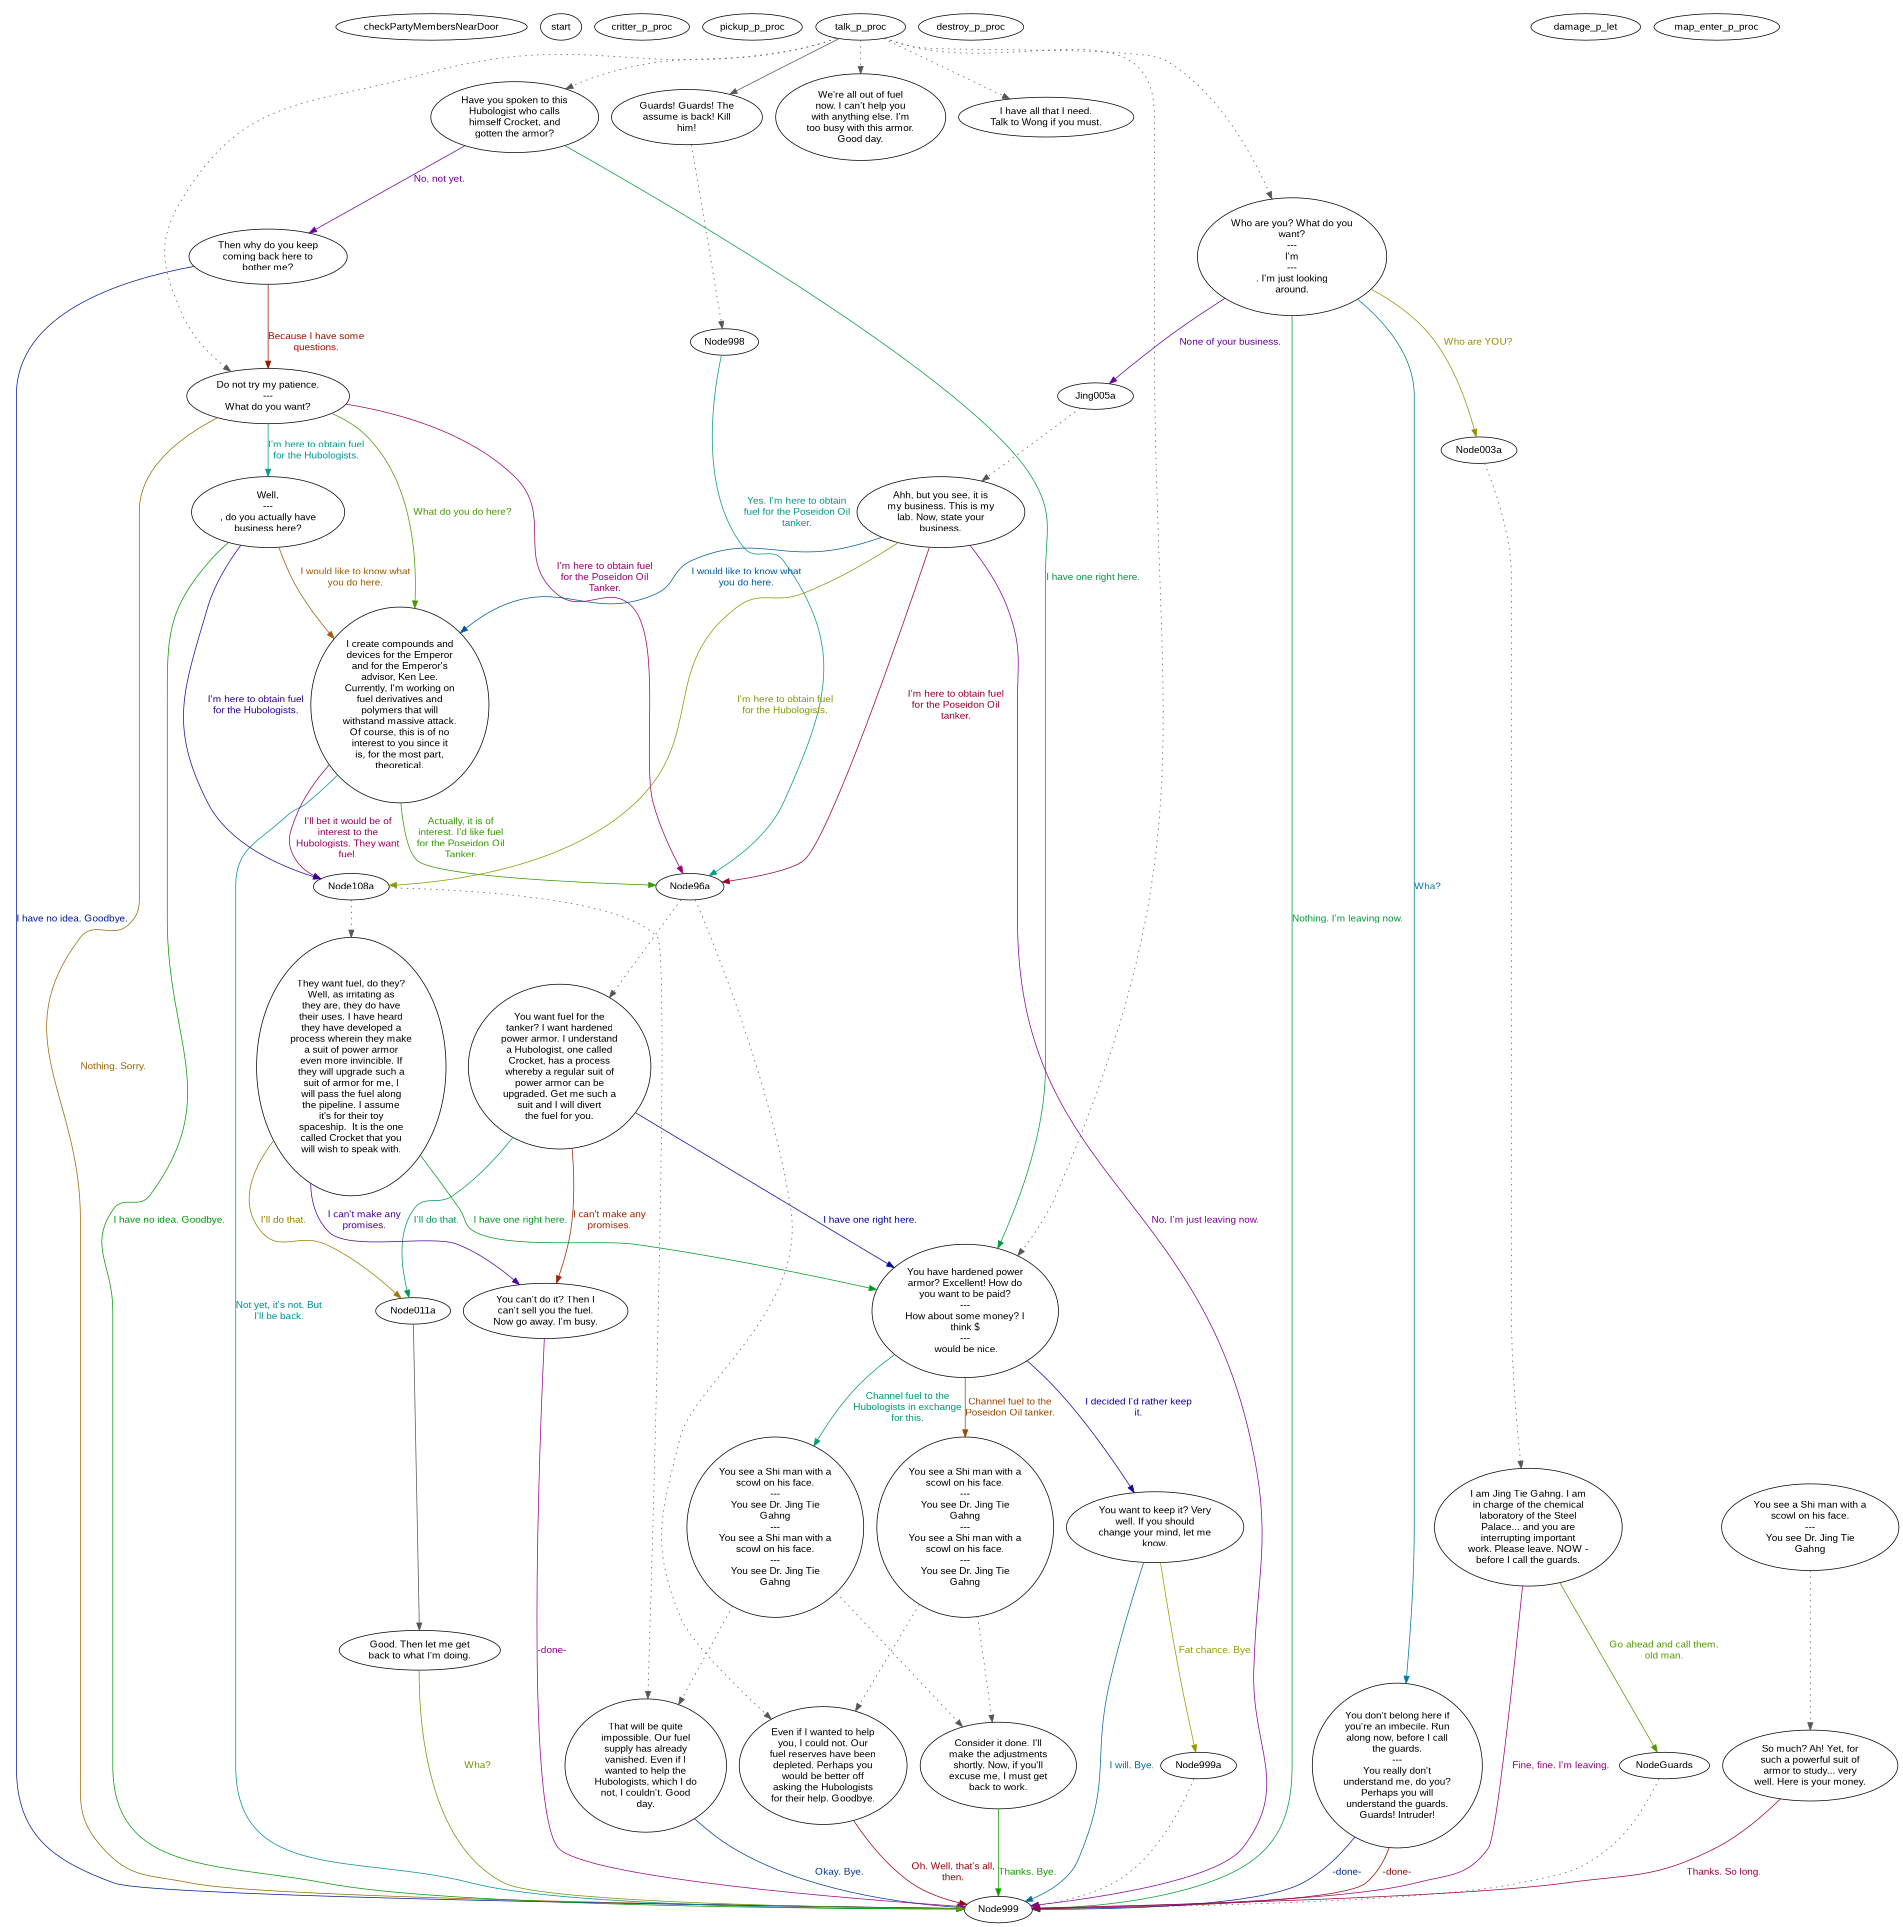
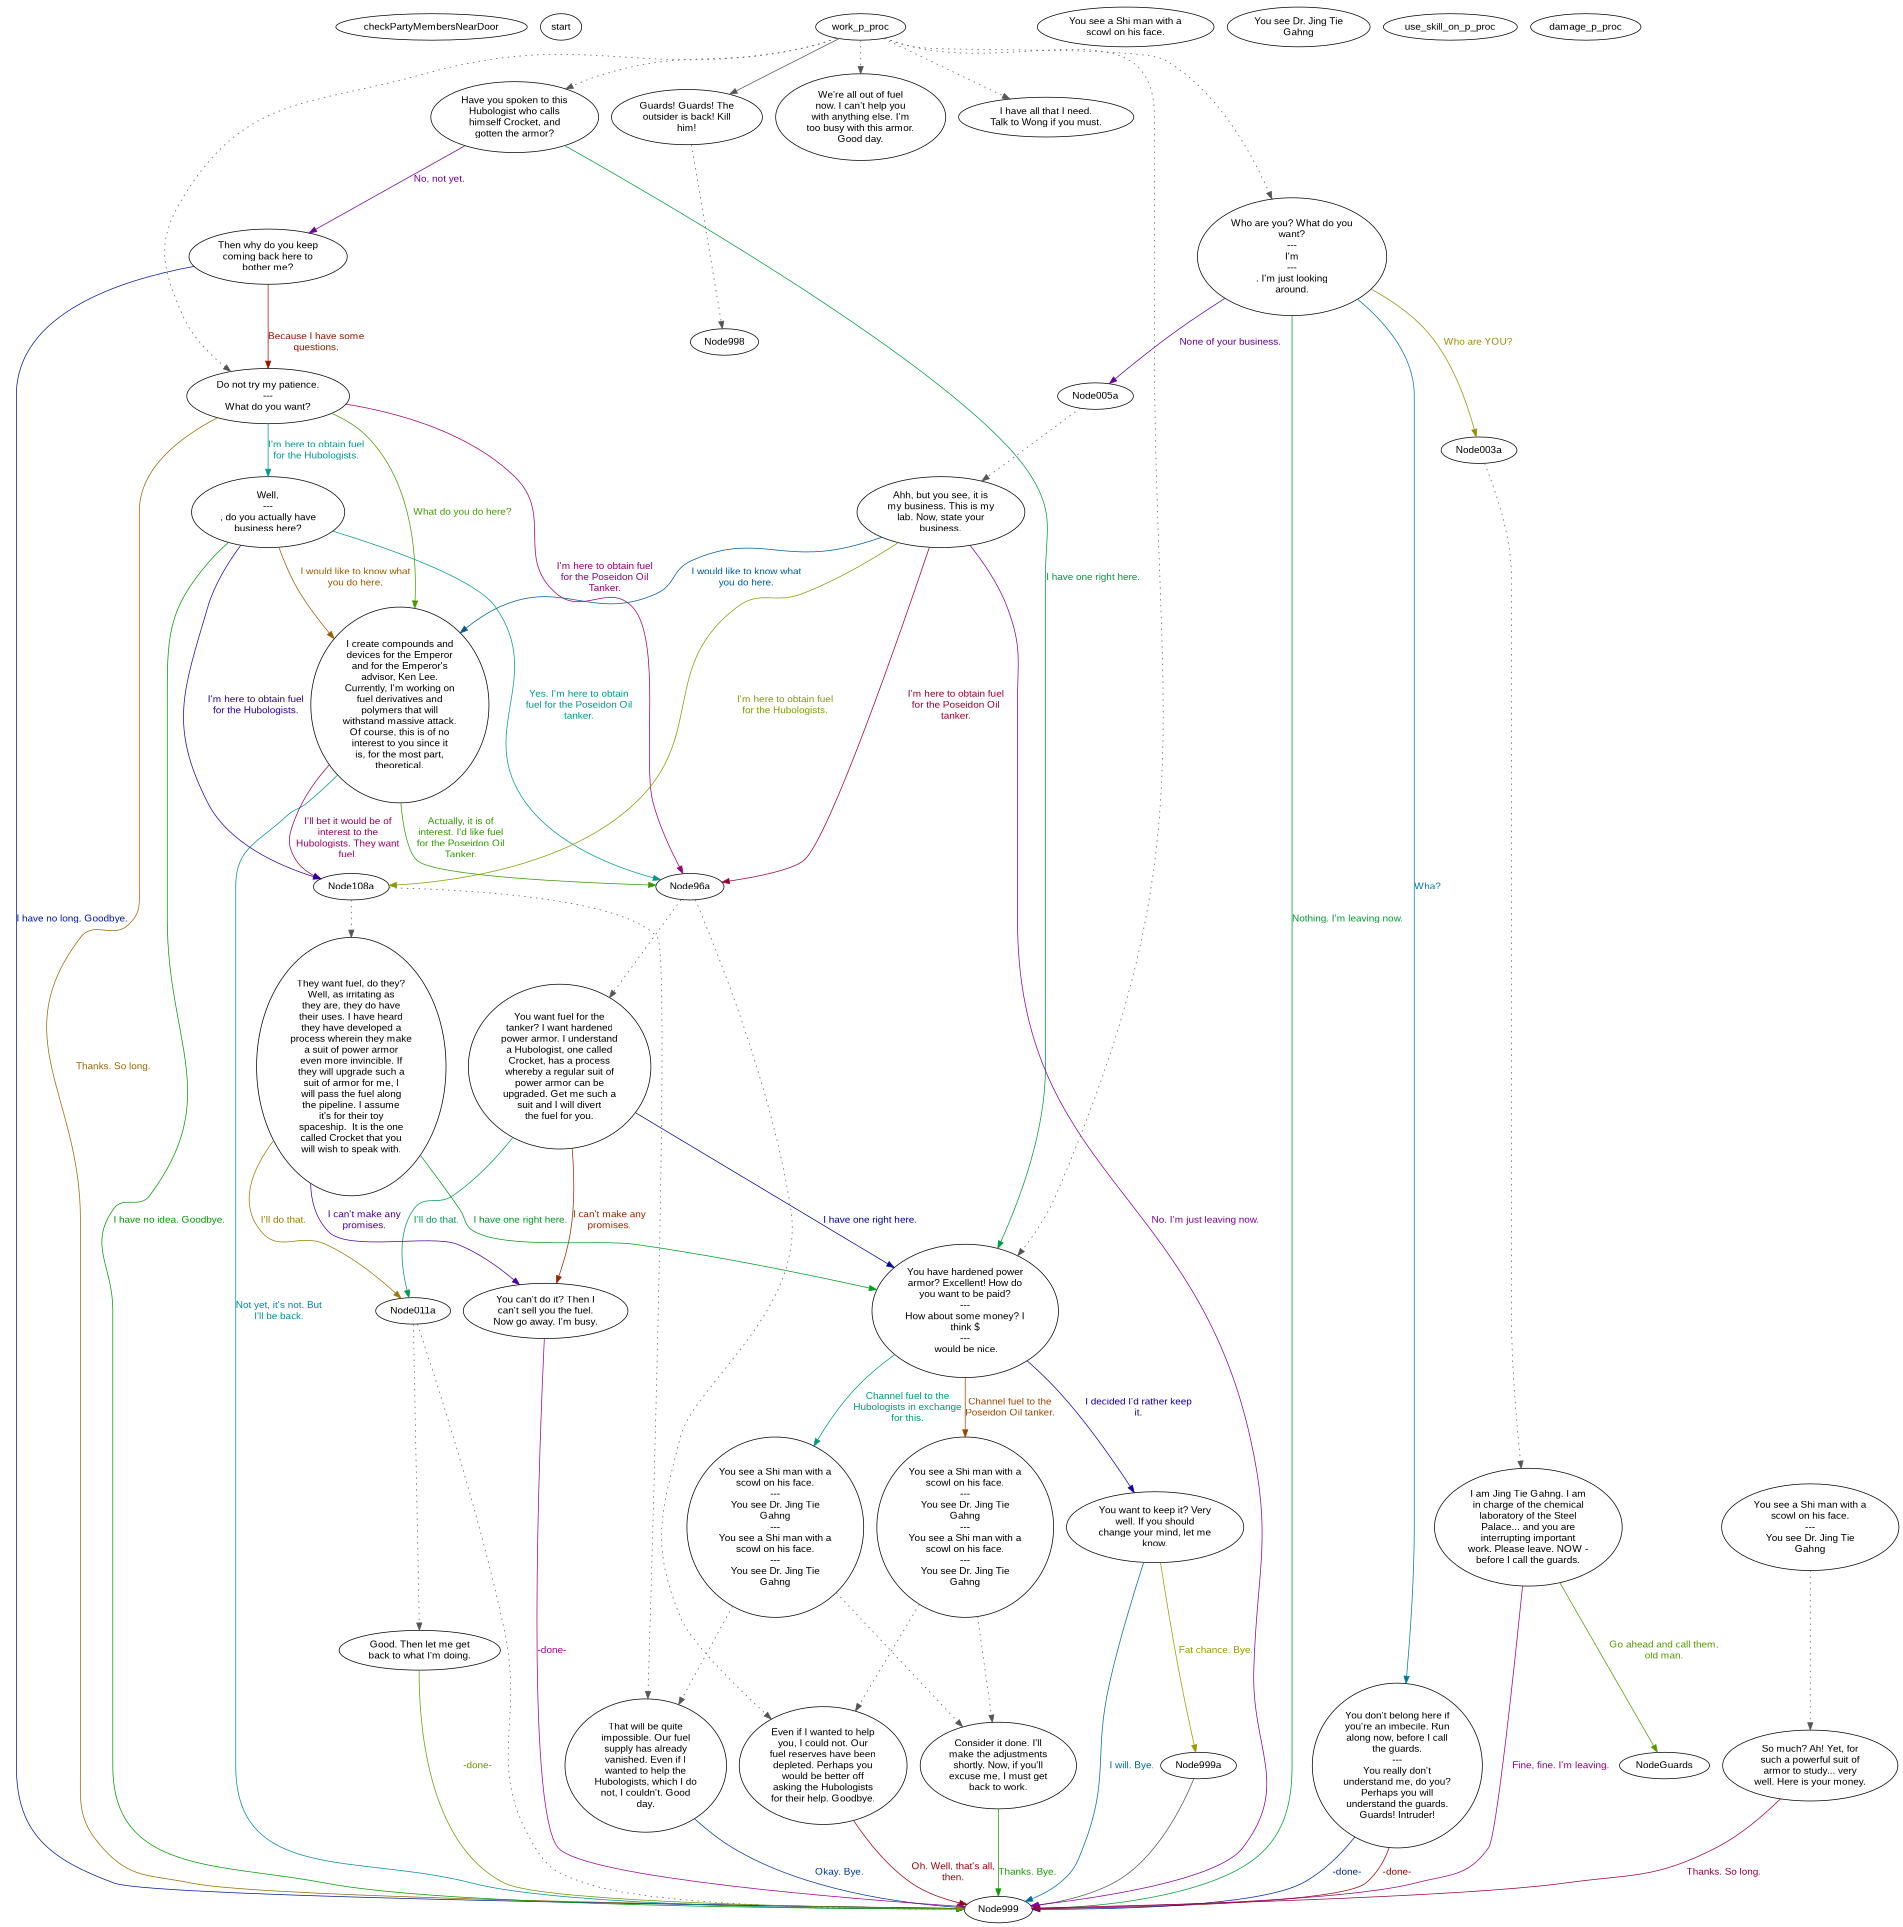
node "critter_p_proc": removed
node "pickup_p_proc": removed
node "talk_p_proc": label "talk_p_proc" -> "work_p_proc"
node "destroy_p_proc": removed
node "You see a Shi man with a scowl on his face.": added
node "You see Dr. Jing Tie Gahng": added
node "use_skill_on_p_proc": added
node "damage_p_let": label "damage_p_let" -> "damage_p_proc"
node "map_enter_p_proc": removed
node "Guards! Guards! The assume is back! Kill him!": label "Guards! Guards! The assume is back! Kill him!" -> "Guards! Guards! The outsider is back! Kill him!"
node "Jing005a": label "Jing005a" -> "Node005a"
edge "Node998" -> "Node96a": now "Well, --- , do you actually have business here?" -> "Node96a"
edge "Then why do you keep coming back here to bother me?" -> "Node999": label "I have no idea. Goodbye." -> "I have no long. Goodbye."
edge "Do not try my patience. --- What do you want?" -> "Node999": label "Nothing. Sorry." -> "Thanks. So long."
edge "Node011a" -> "Good. Then let me get back to what I'm doing.": style solid -> dotted
edge "Good. Then let me get back to what I'm doing." -> "Node999": label "Wha?" -> "-done-"
edge "Node999a" -> "Node999": style dotted -> solid
edge "NodeGuards" -> "Node999": now "Node011a" -> "Node999"
